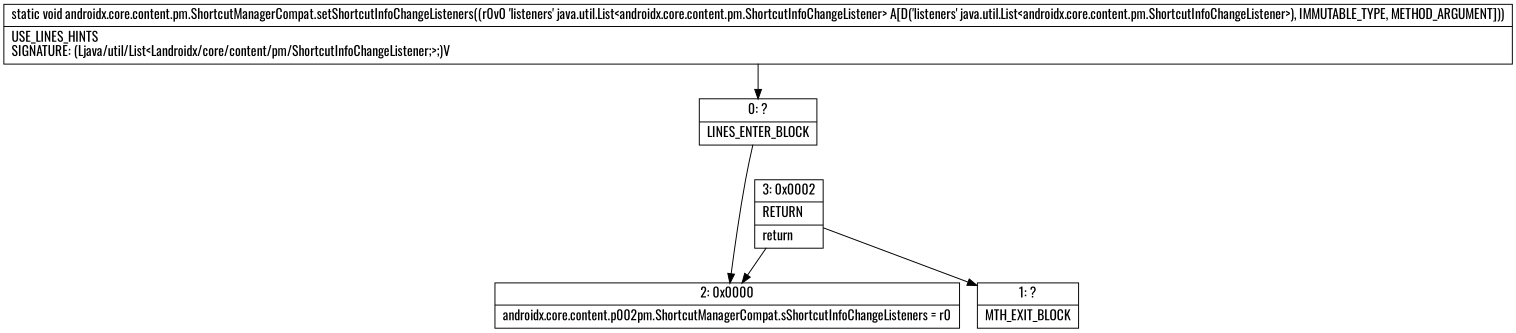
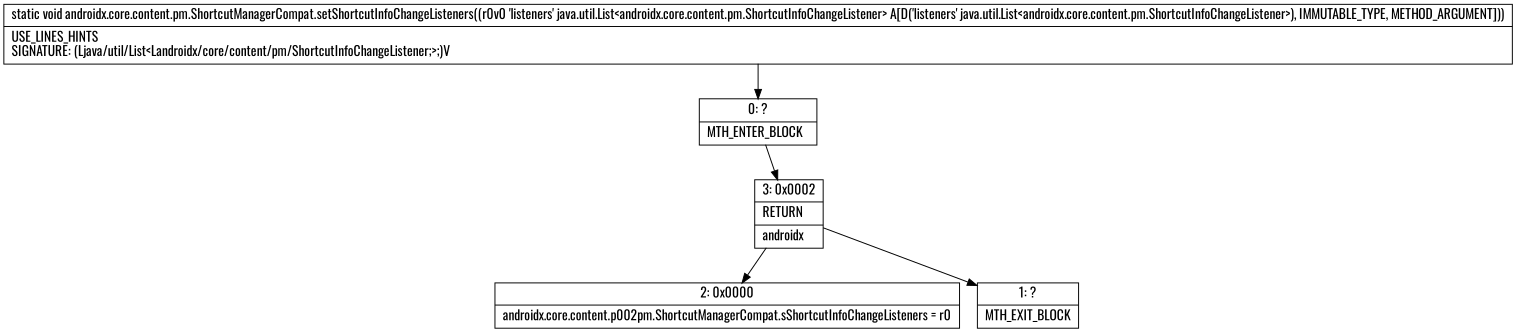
node "0: ?": text "LINES_ENTER_BLOCK" -> "MTH_ENTER_BLOCK"
edge "0: ?" -> "2: 0x0000": now "0: ?" -> "3: 0x0002"
node "3: 0x0002": text "return" -> "androidx"
